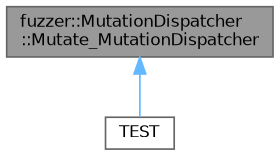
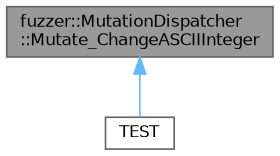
node "fuzzer::MutationDispatcher ::Mutate_MutationDispatcher": label "fuzzer::MutationDispatcher ::Mutate_MutationDispatcher" -> "fuzzer::MutationDispatcher ::Mutate_ChangeASCIIInteger"
